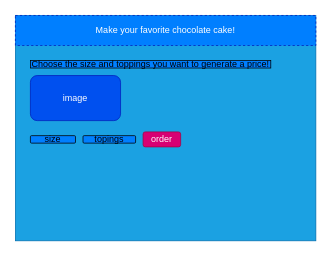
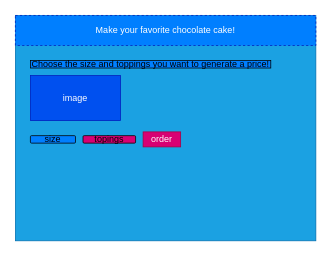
node "image": shape rounded rectangle -> rectangle
node "topings": fillcolor #007fff -> #d80073
node "order": shape rounded rectangle -> rectangle
